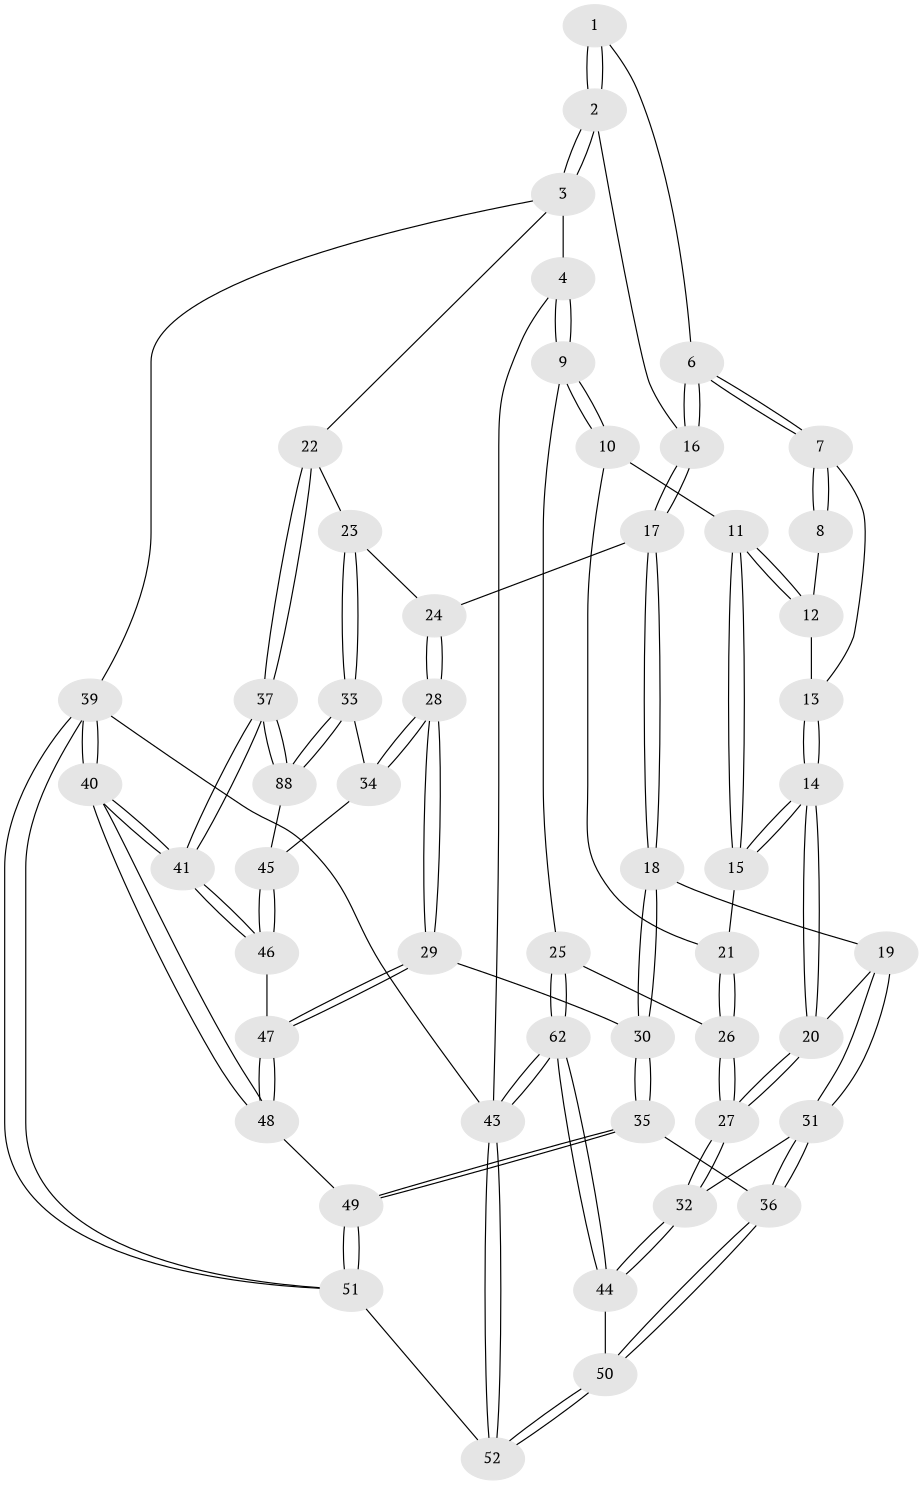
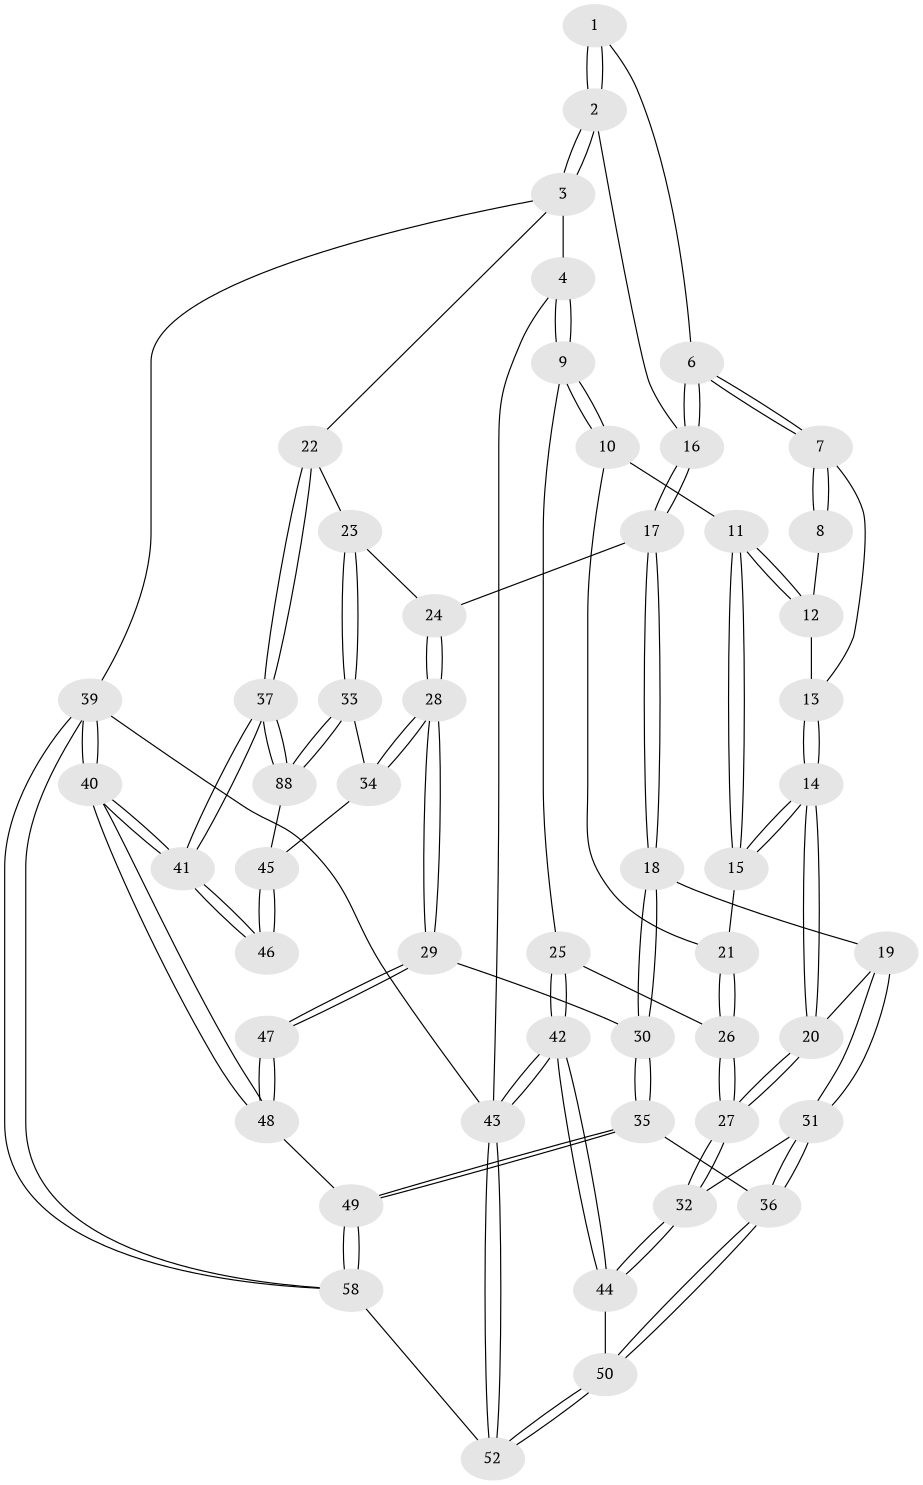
edge "46" -- "47": removed
node "62": label "62" -> "42"
node "51": label "51" -> "58"
